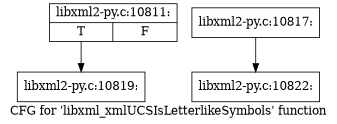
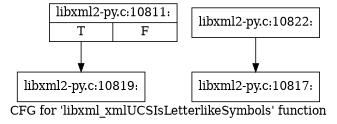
edge "libxml2-py.c:10817:" -> "libxml2-py.c:10822:": reversed
